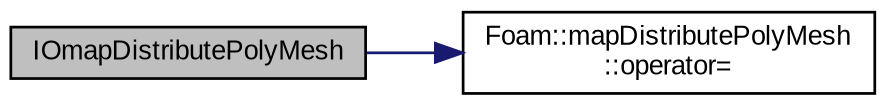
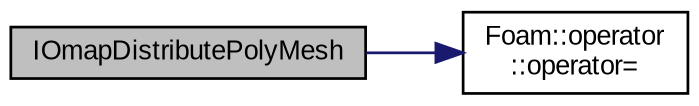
node "Foam::mapDistributePolyMesh ::operator=": label "Foam::mapDistributePolyMesh ::operator=" -> "Foam::operator ::operator="
